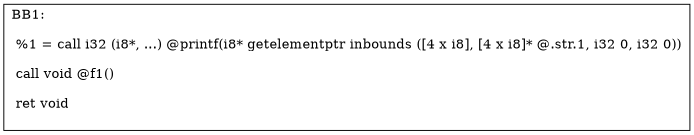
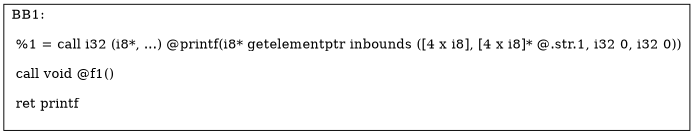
node "BB1:": text "ret void" -> "ret printf"
